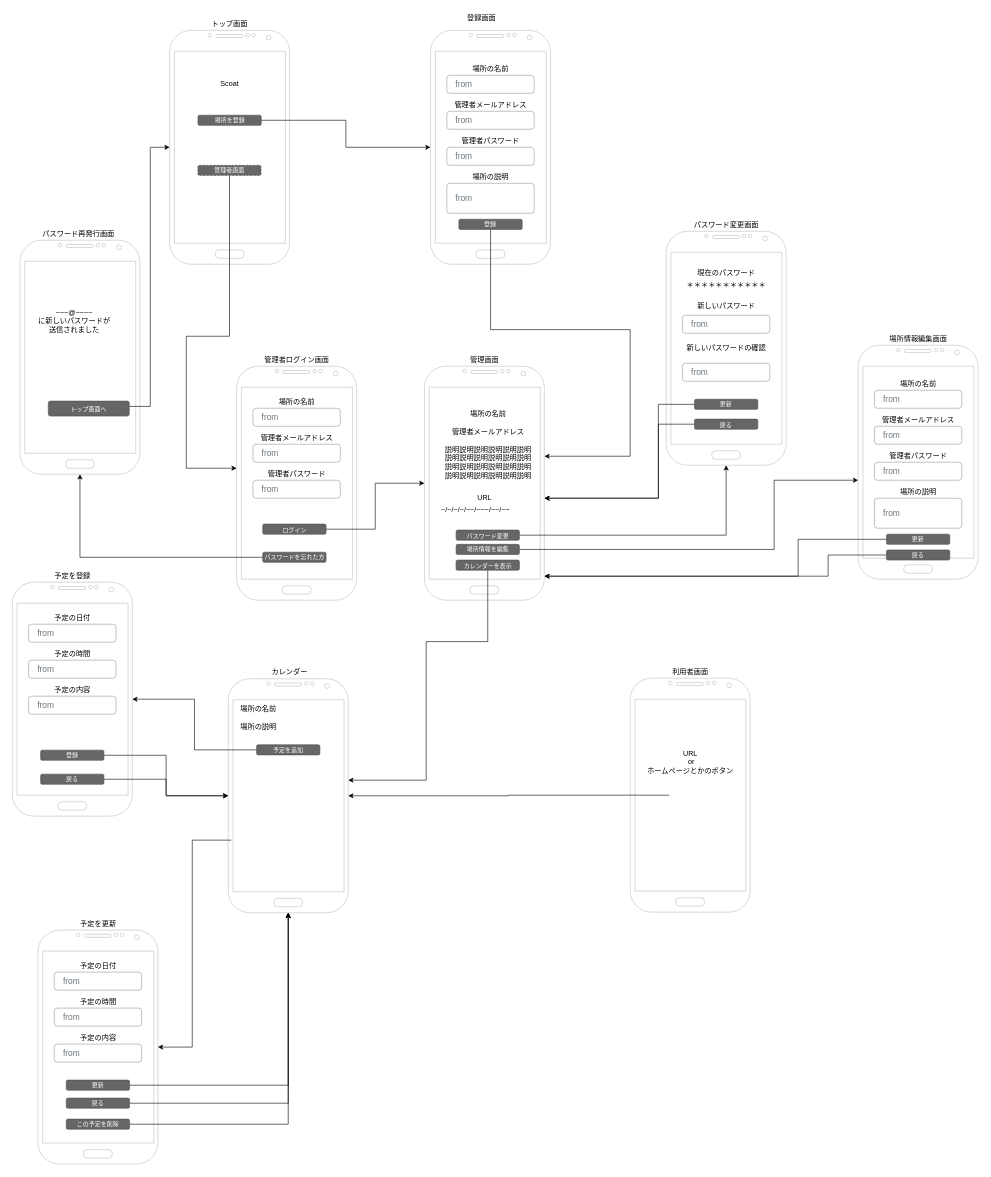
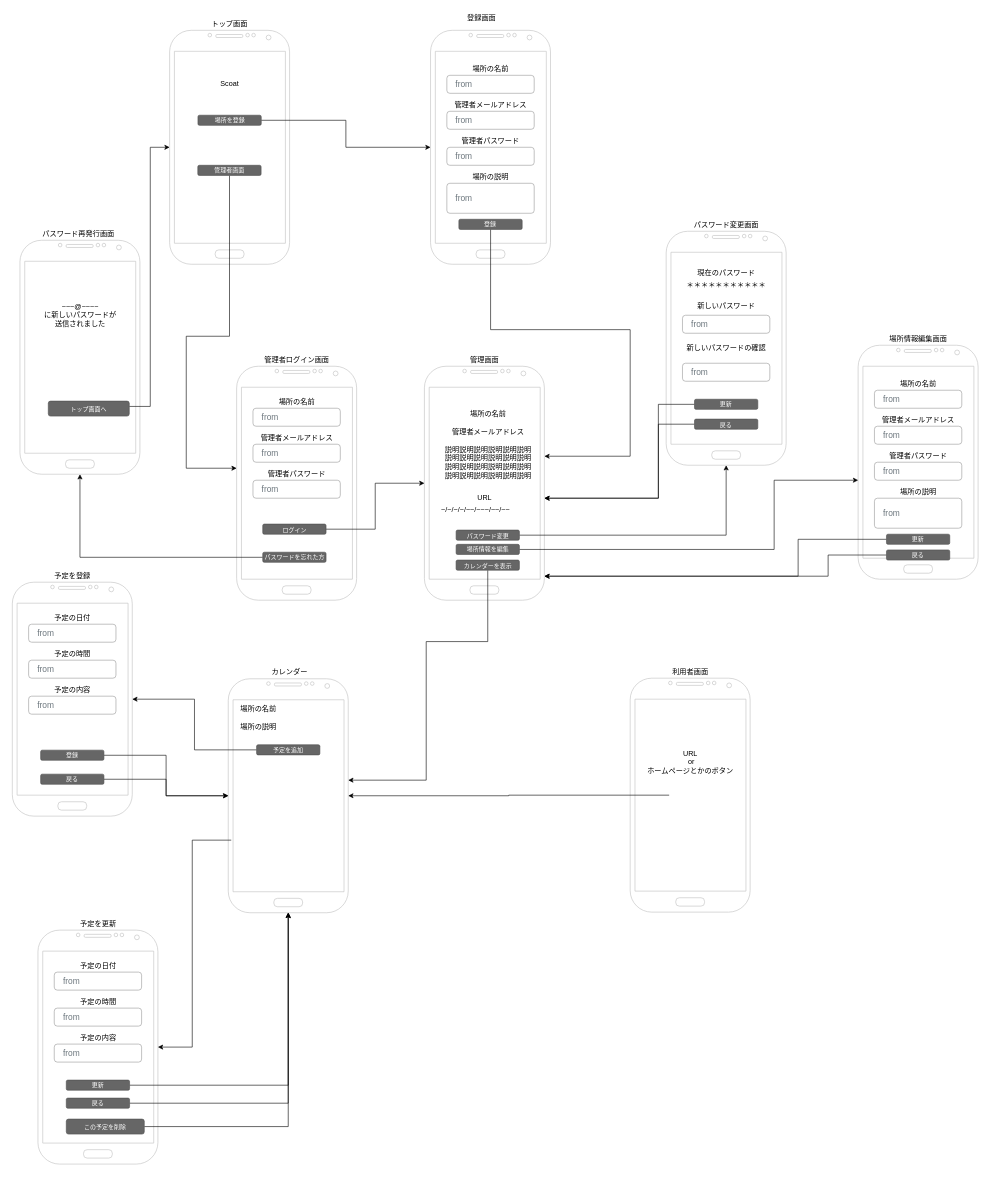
node "管理者画面": style dashed -> solid
node "~~~@~~~~ に新しいパスワードが 送信されました": moved (74, 321) -> (80, 315)
node "この予定を削除": size 63x10 -> 78x15
